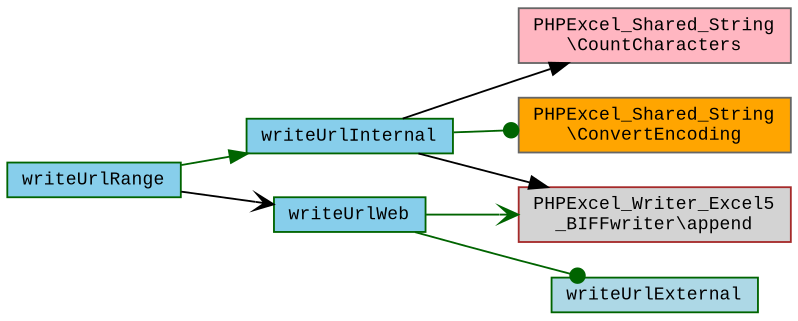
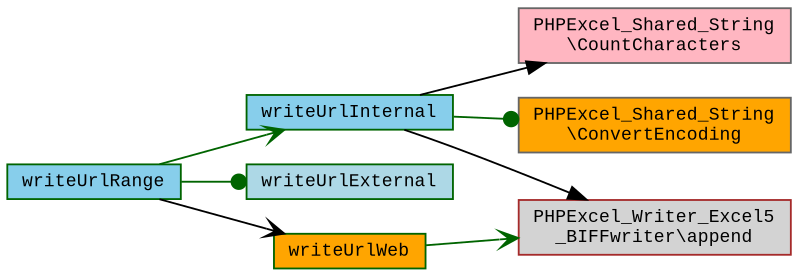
edge "writeUrlRange" -> "writeUrlInternal": arrowhead normal -> vee
node "writeUrlWeb": fillcolor skyblue -> orange
edge "writeUrlWeb" -> "writeUrlExternal": now "writeUrlRange" -> "writeUrlExternal"
